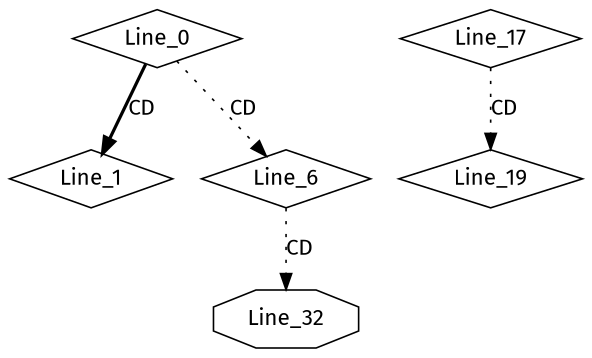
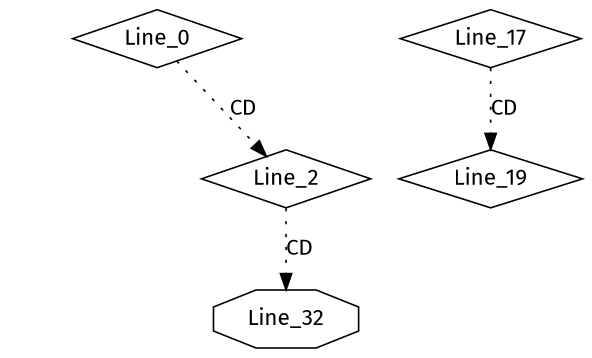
node "Line_1": removed
node "Line_6": label "Line_6" -> "Line_2"
